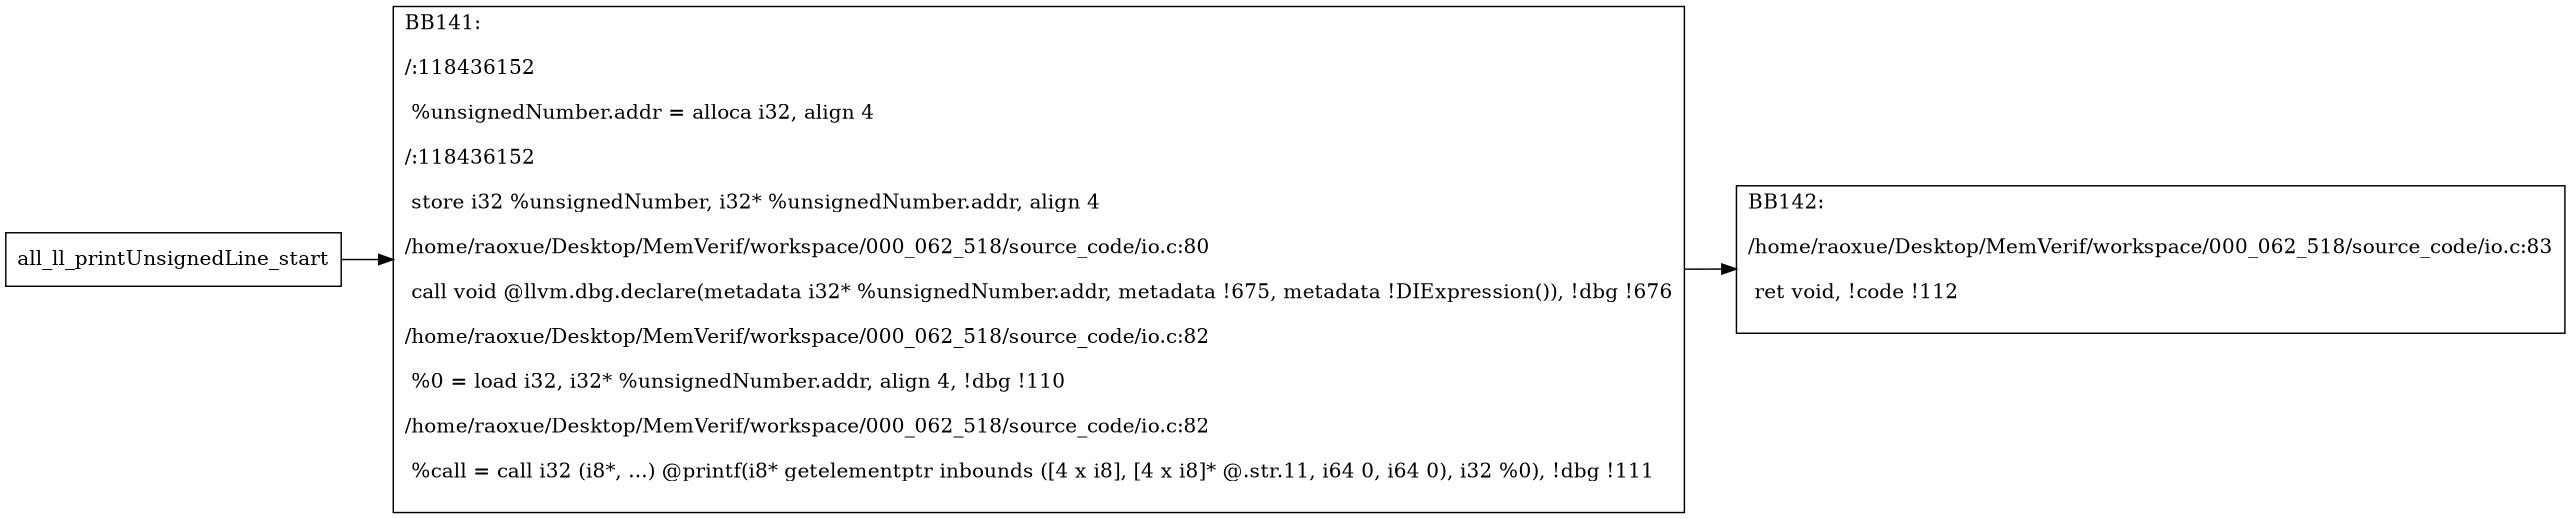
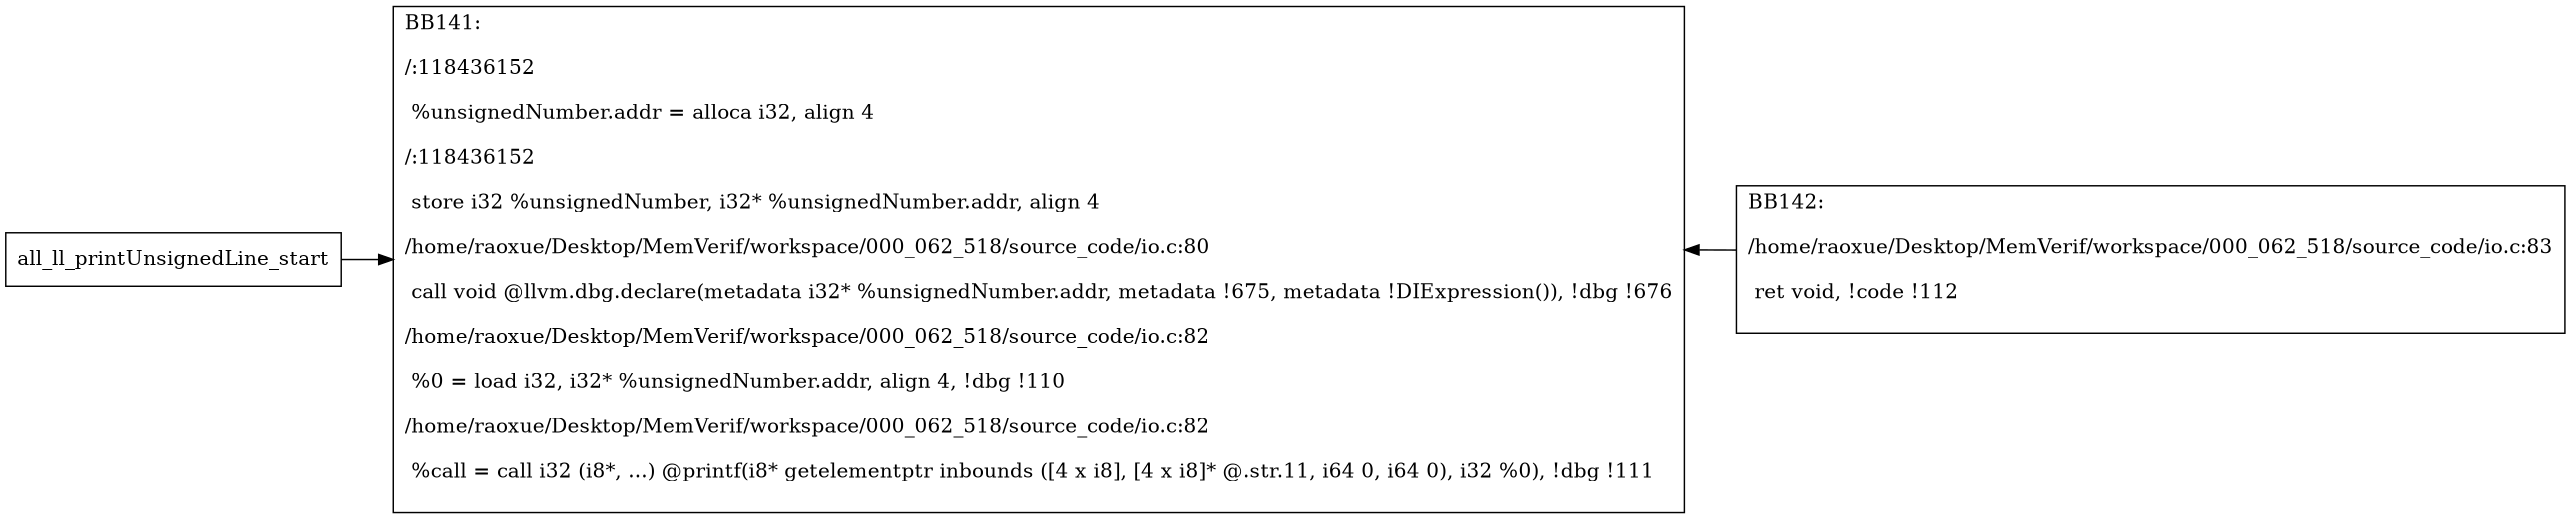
edge "BB141:" -> "BB142:": reversed
